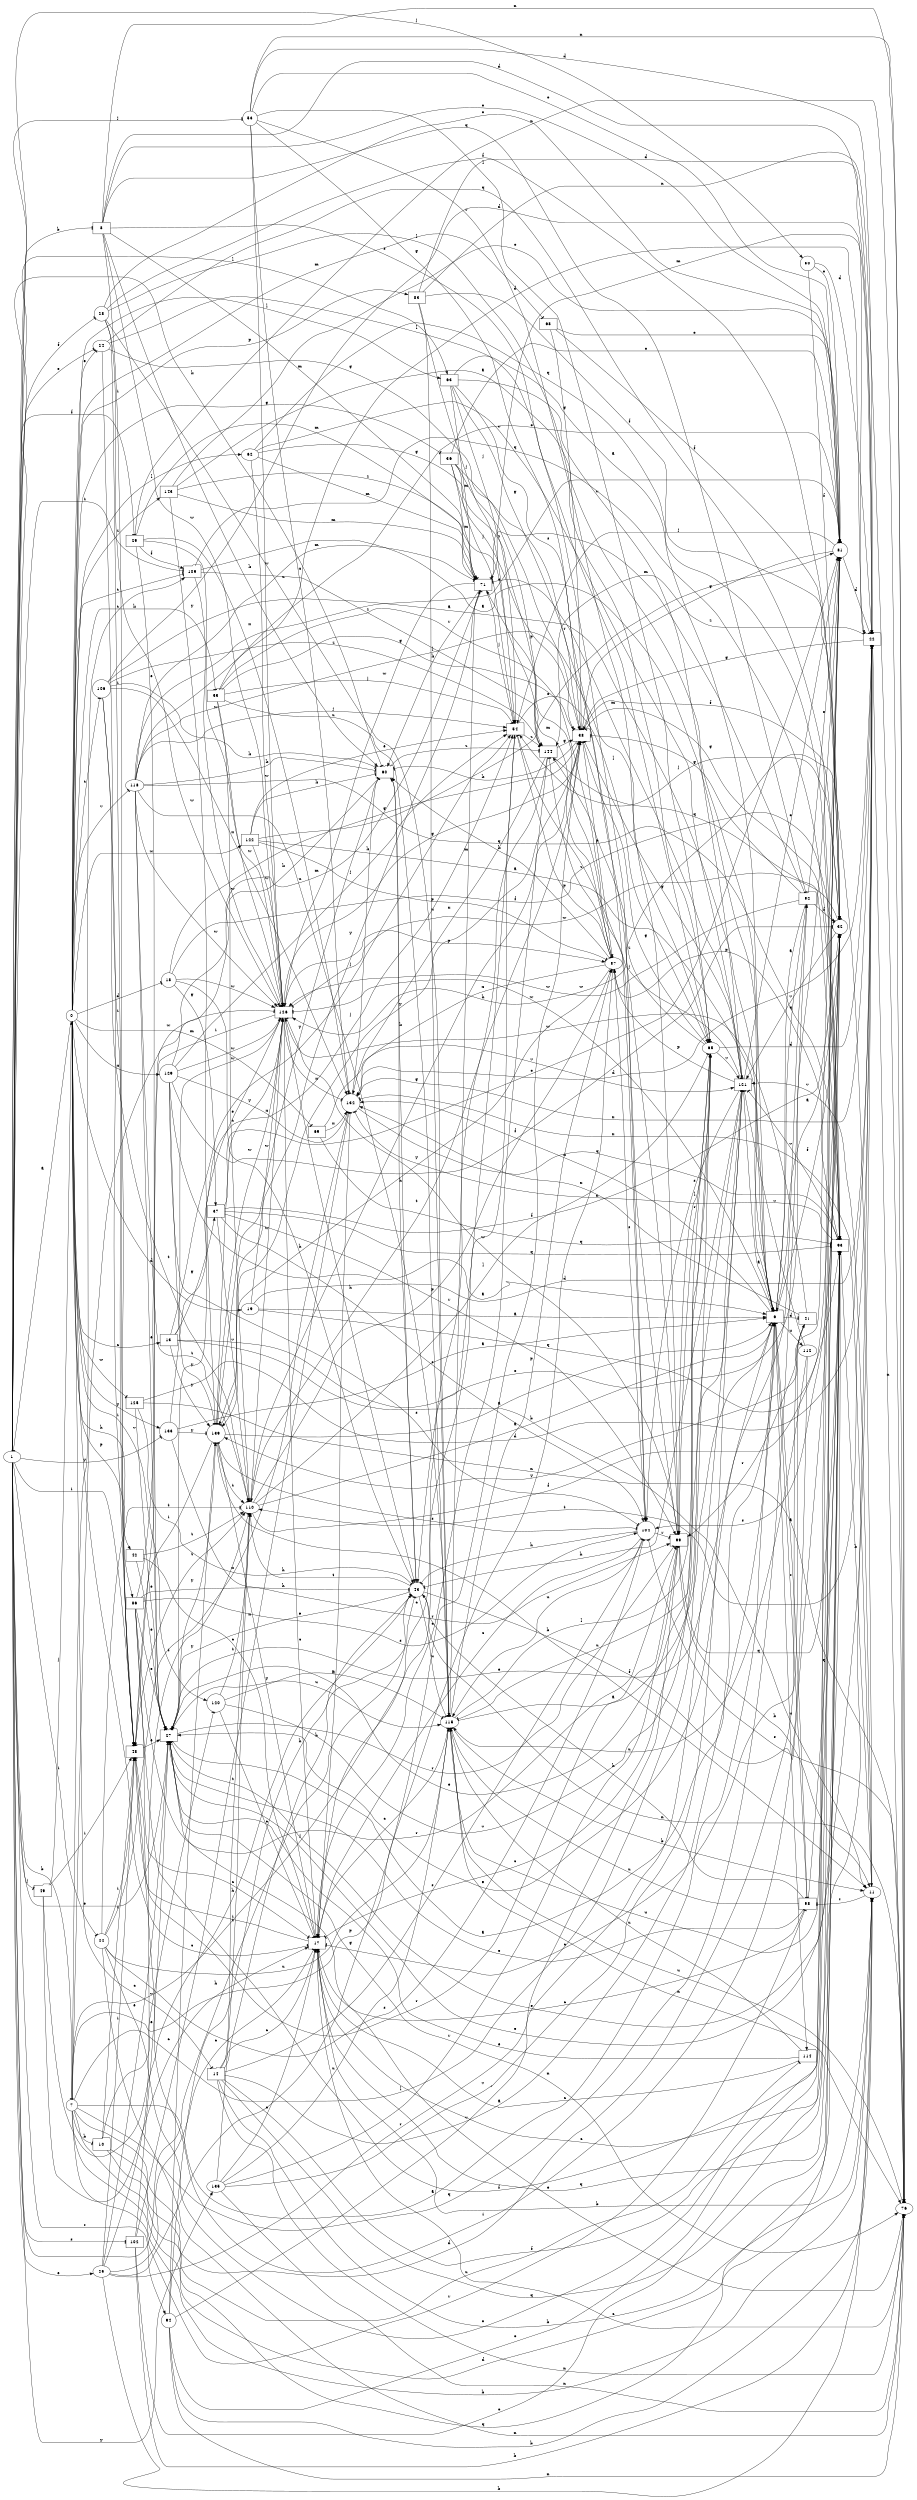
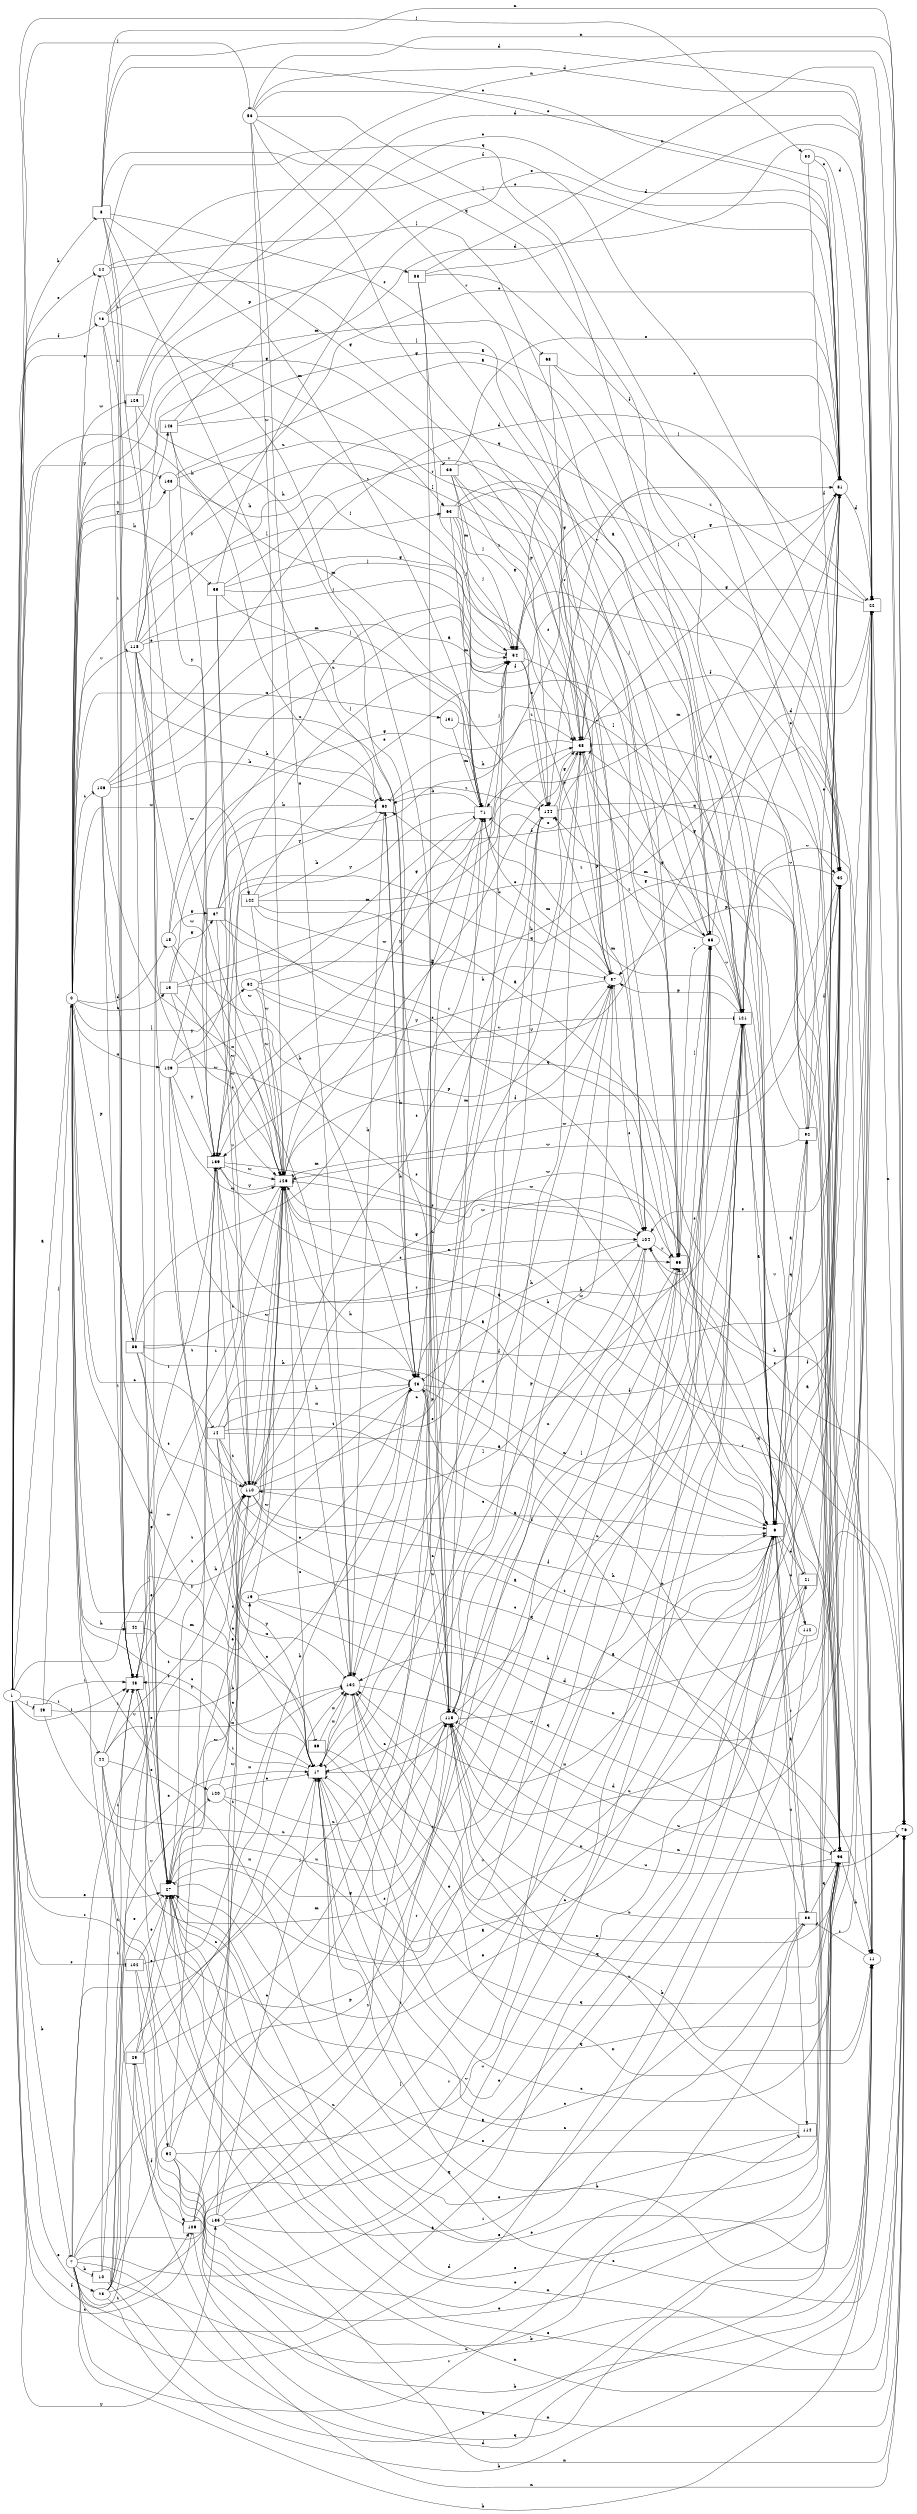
node "8": shape box -> folder
node "131": added
node "139": shape circle -> box
